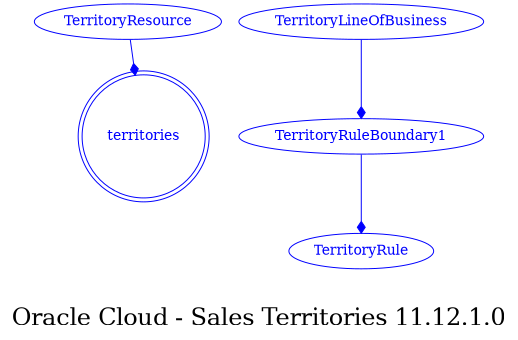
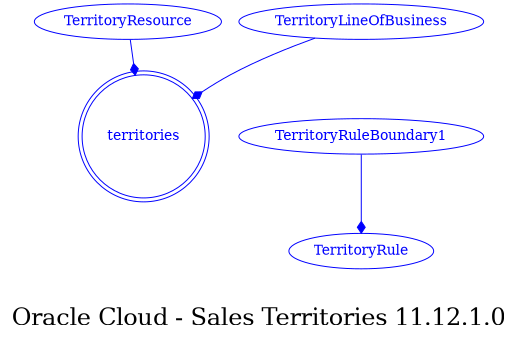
edge "TerritoryLineOfBusiness" -> "TerritoryRuleBoundary1": now "TerritoryLineOfBusiness" -> "territories"
